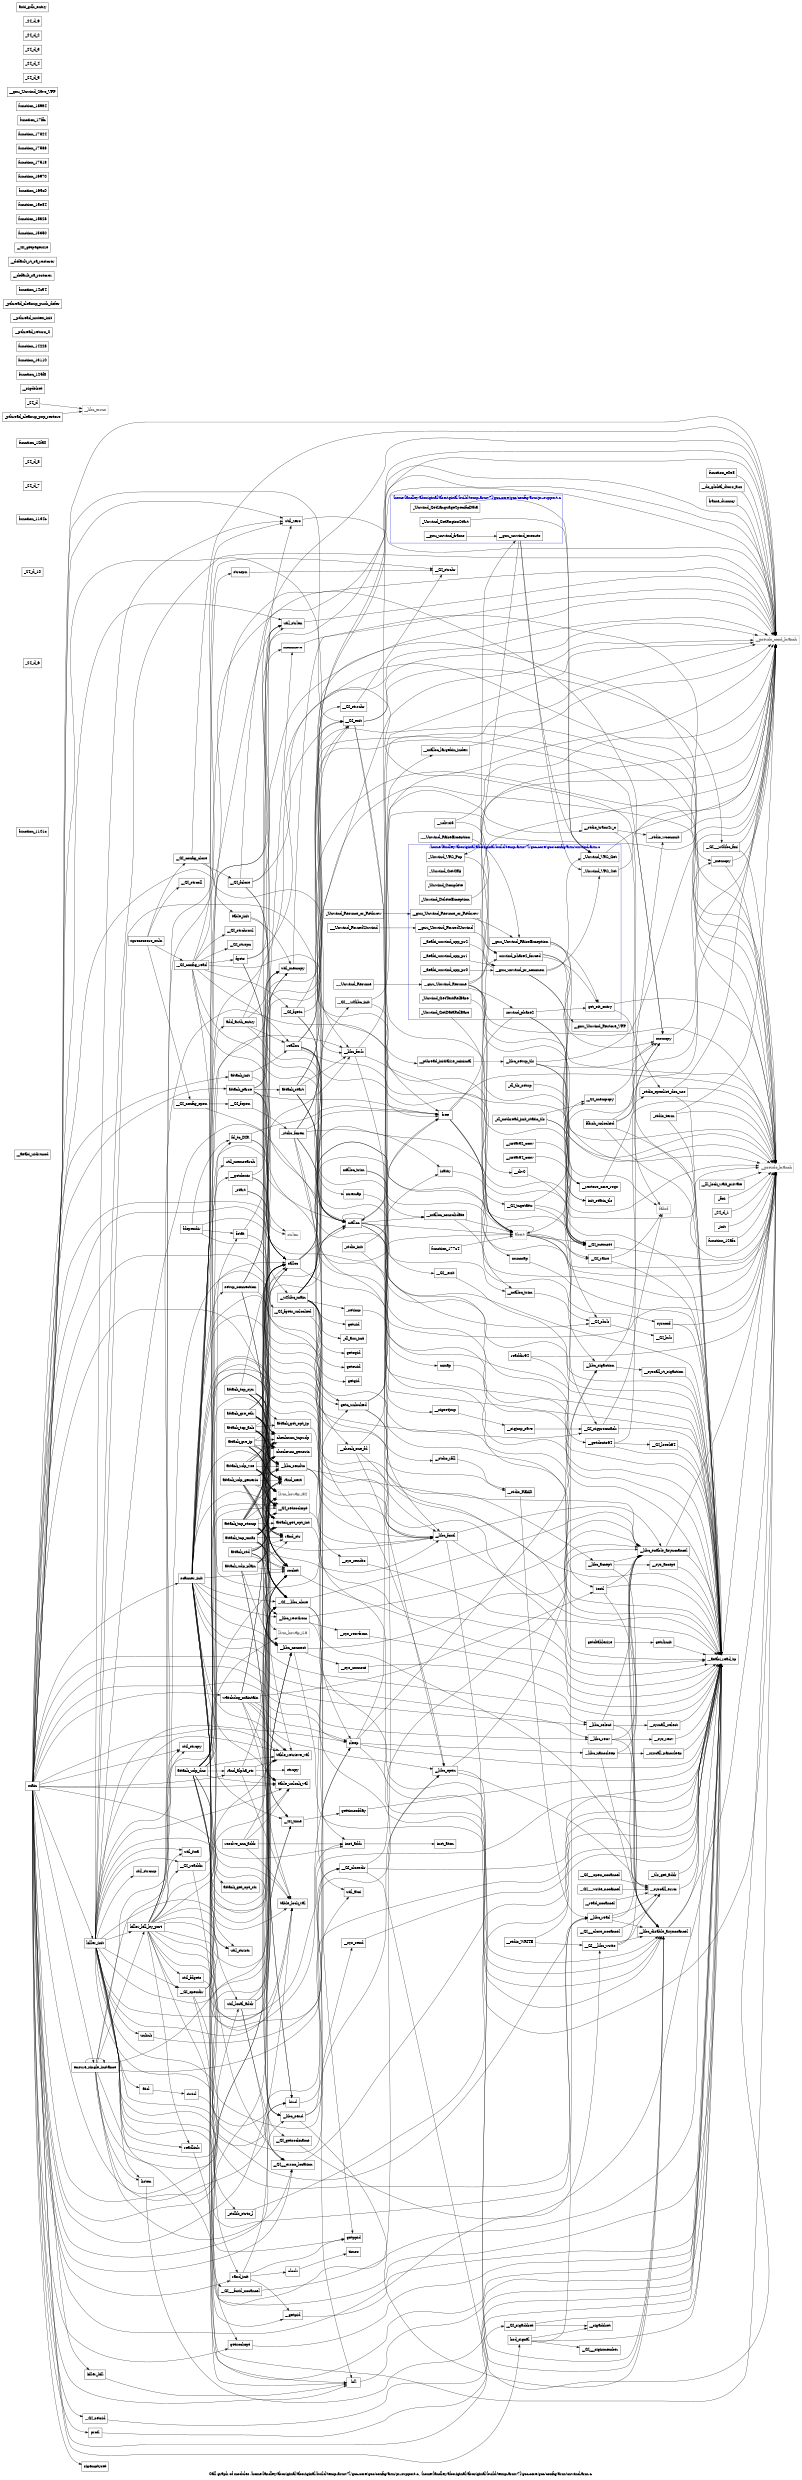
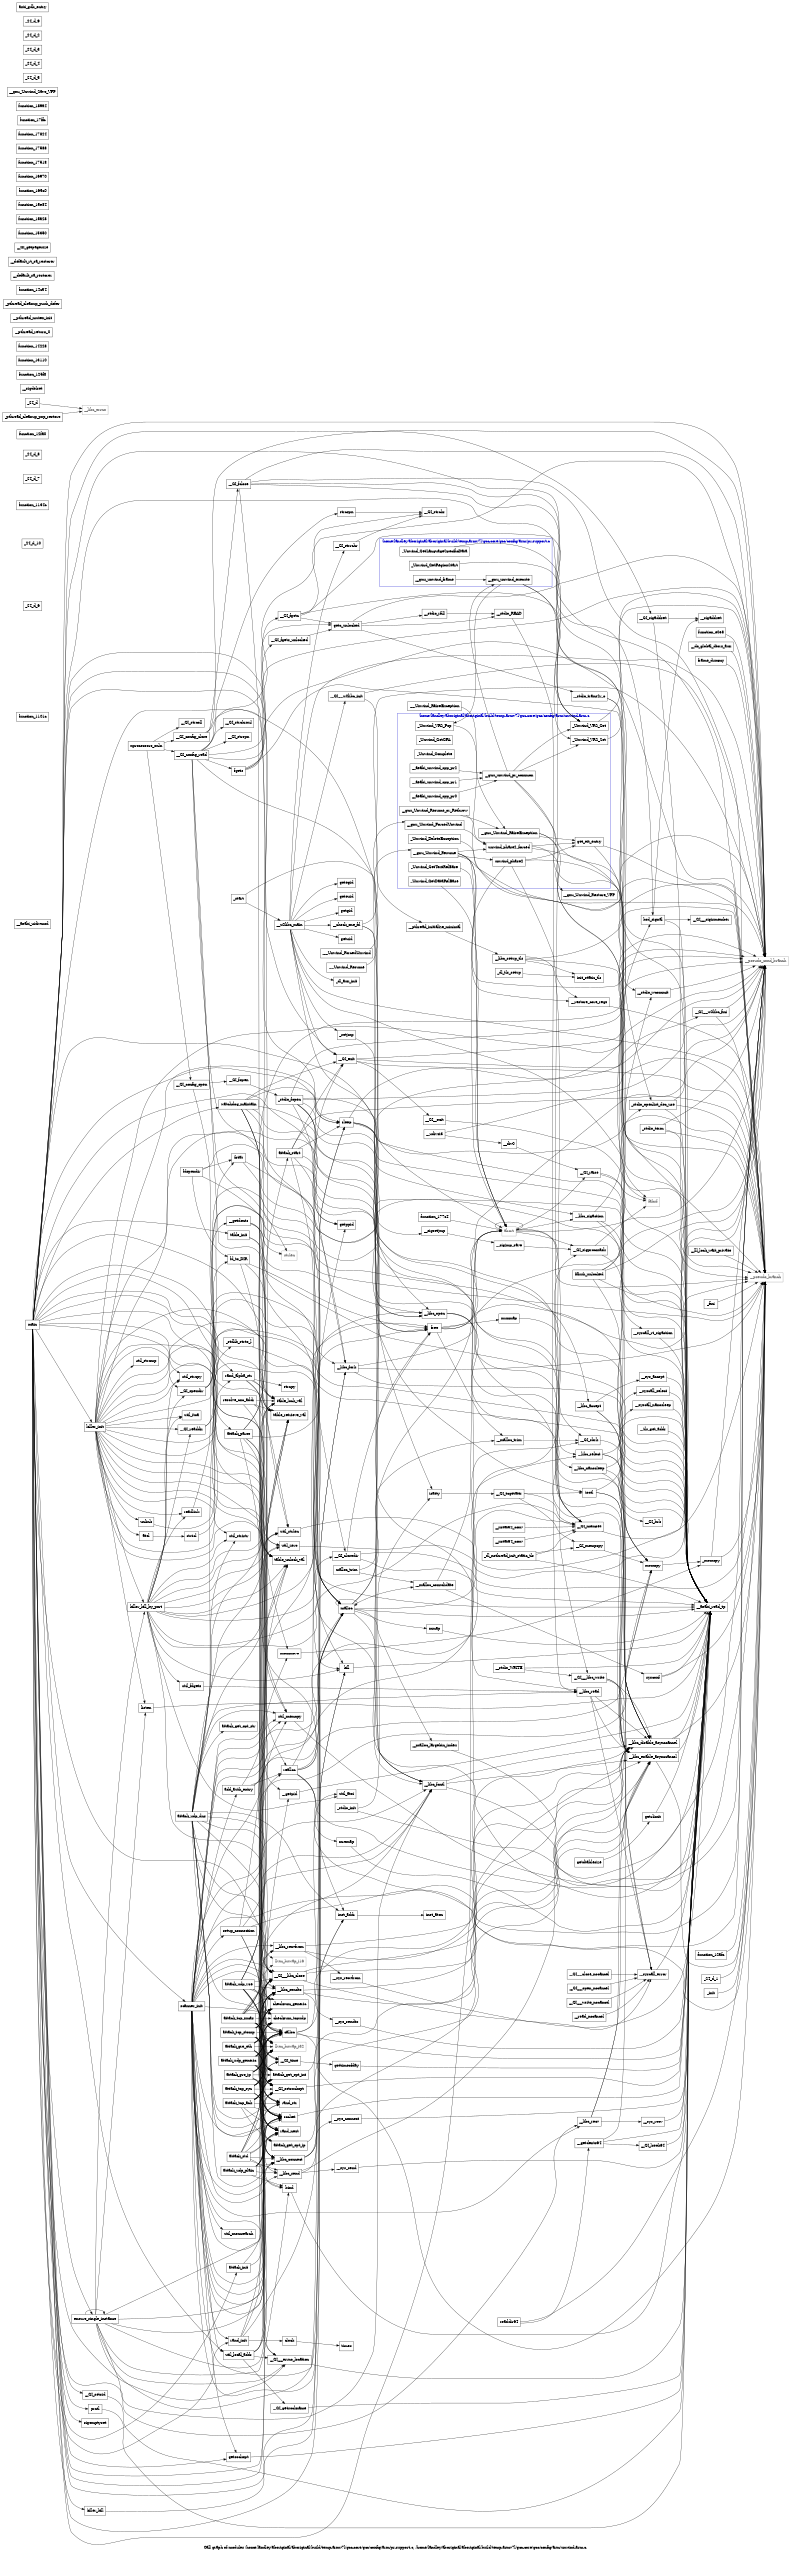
node "_Unwind_Resume_or_Rethrow": removed
edge "bsd_signal" -> "__libc_sigaction": reversed
node "__GI___fcntl_nocancel": removed
